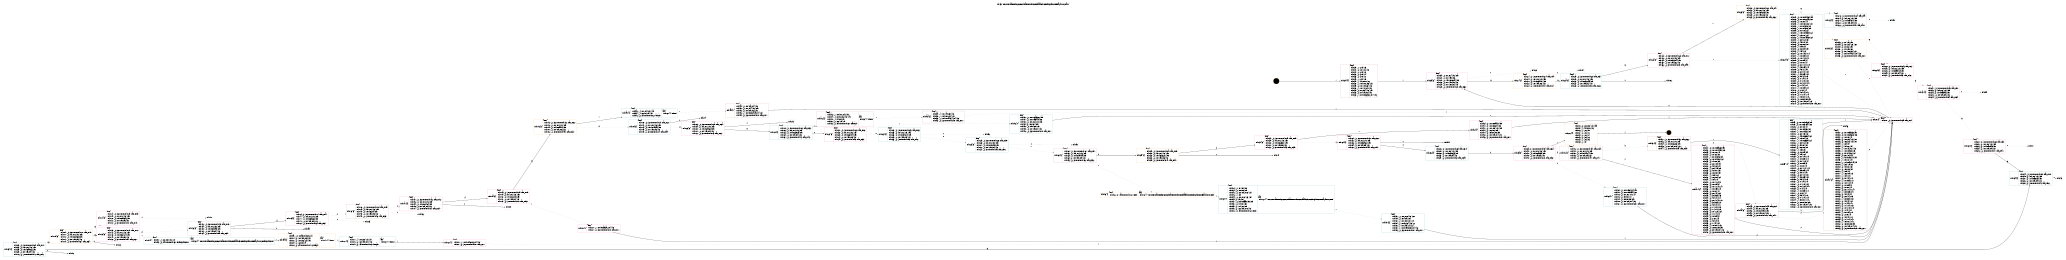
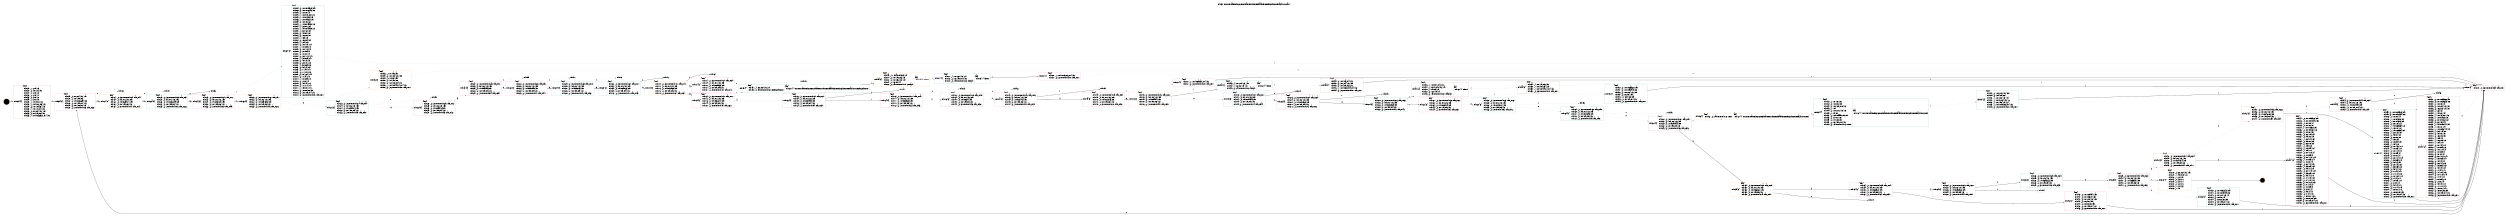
edge "0x4016f2 [25]" -> "0x4016d9 [25]": reversed
